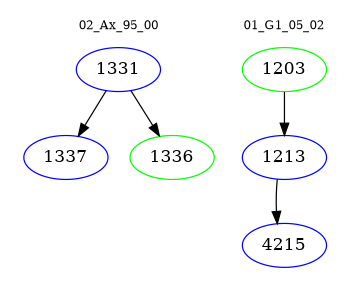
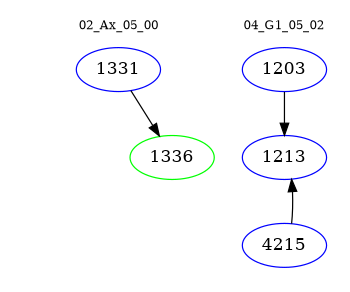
cluster "02_Ax_95_00": label "02_Ax_95_00" -> "02_Ax_05_00"
cluster "01_G1_05_02": label "01_G1_05_02" -> "04_G1_05_02"
node "1203": color green -> blue
node "1337": removed
edge "1213" -> "4215": reversed
